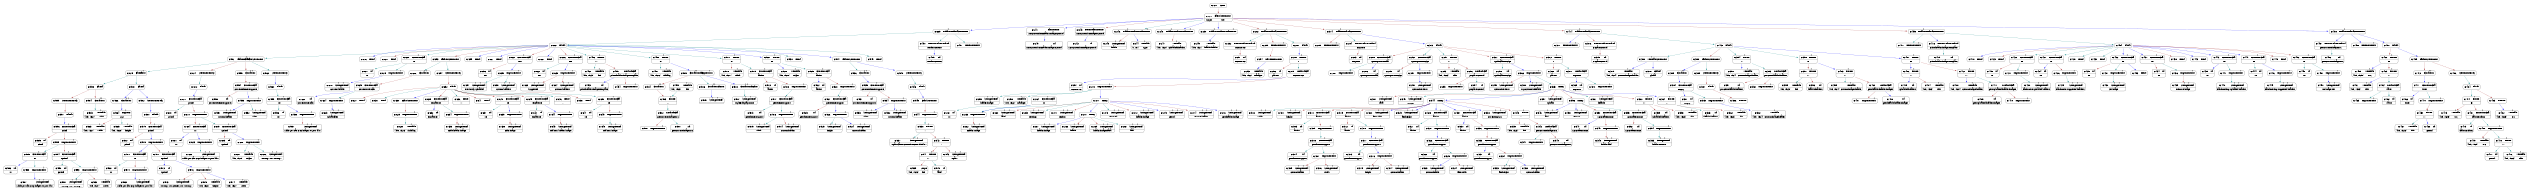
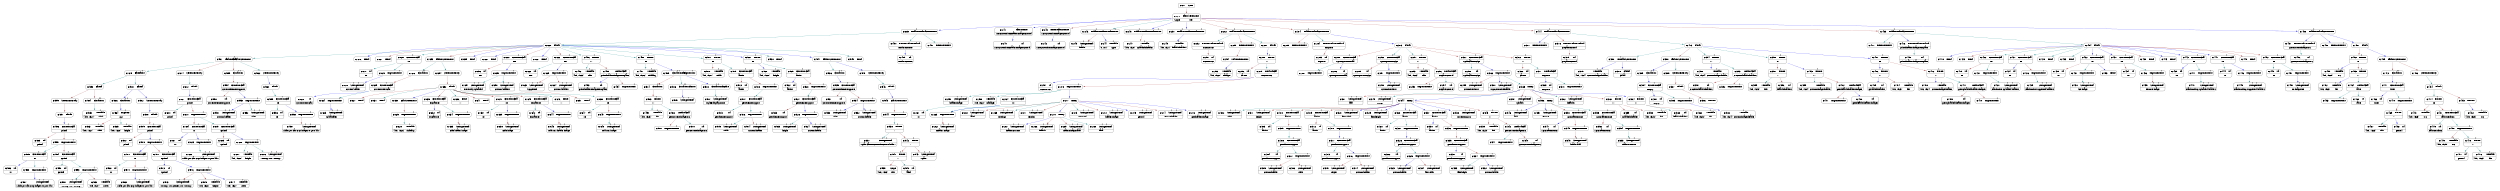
edge "67499" -> "67503": reversed
node "67267": text "header_image" -> "header_current"
